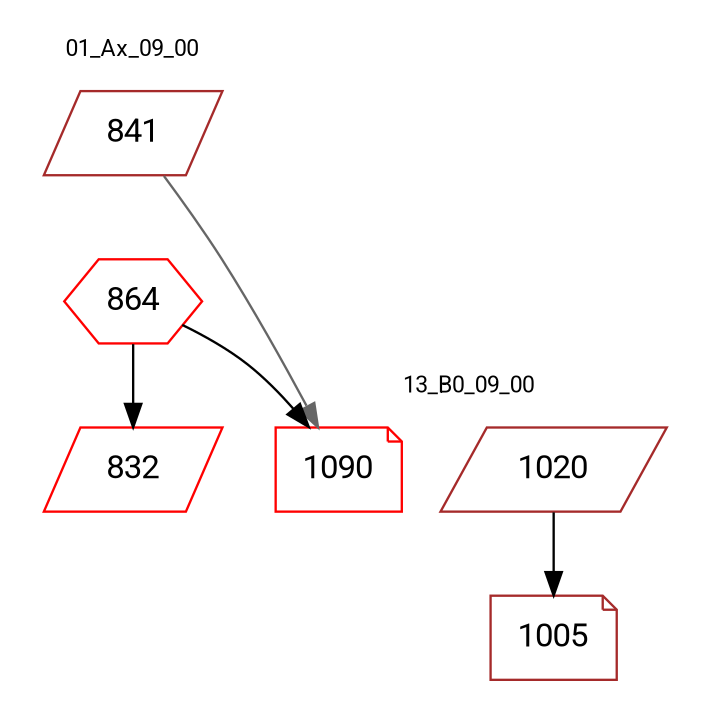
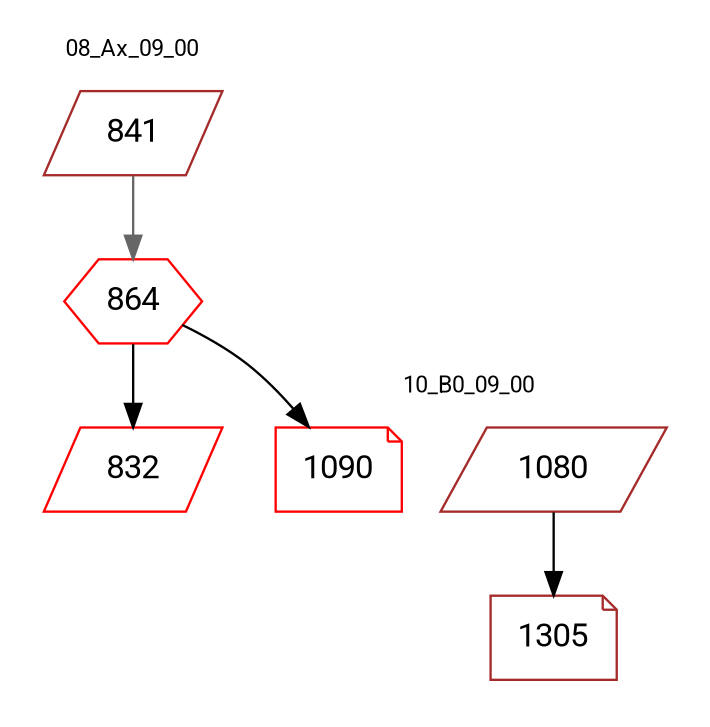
cluster "01_Ax_09_00": label "01_Ax_09_00" -> "08_Ax_09_00"
edge "841" -> "1090": now "841" -> "864"
cluster "13_B0_09_00": label "13_B0_09_00" -> "10_B0_09_00"
node "1020": label "1020" -> "1080"
node "1005": label "1005" -> "1305"
